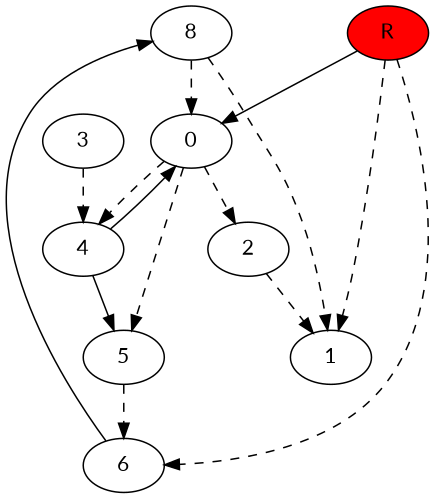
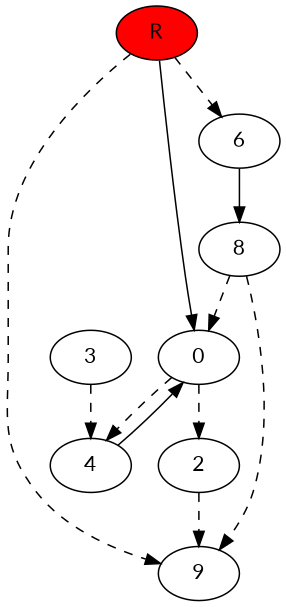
node "5": removed
node "1": label "1" -> "9"
